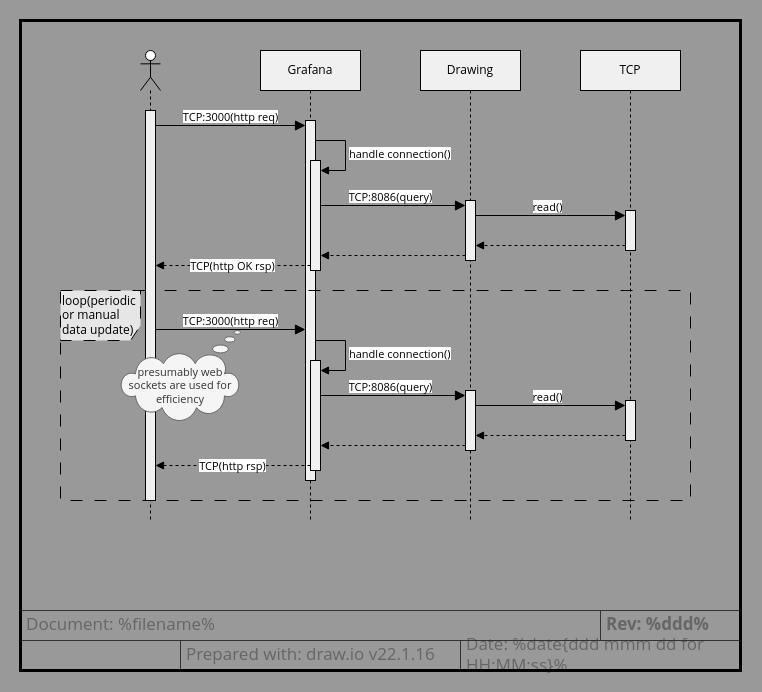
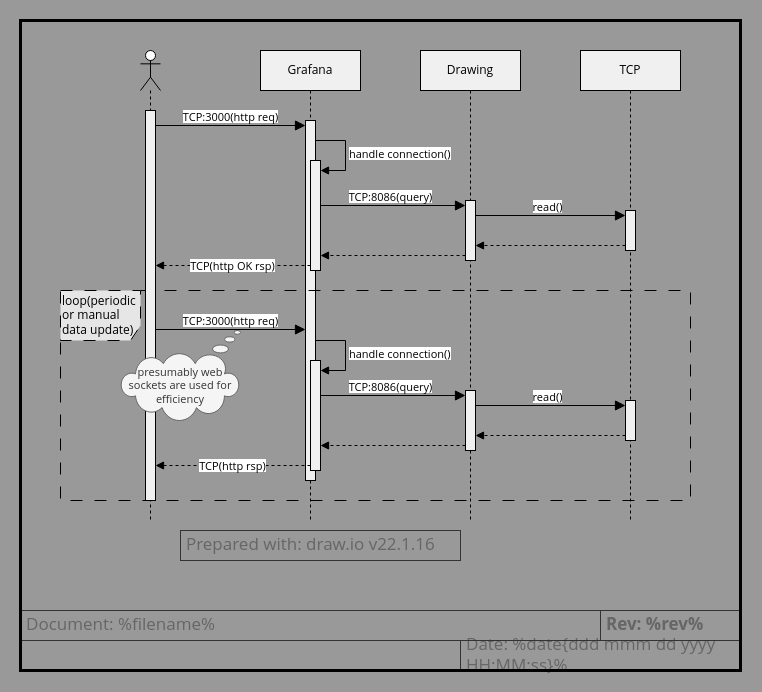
node "Rev: %ddd%": label "Rev: %ddd%" -> "Rev: %rev%"
node "Date: %date{ddd mmm dd for HH:MM:ss}%": label "Date: %date{ddd mmm dd for HH:MM:ss}%" -> "Date: %date{ddd mmm dd yyyy HH:MM:ss}%"
node "Prepared with: draw.io v22.1.16": moved (321, 656) -> (321, 546)
